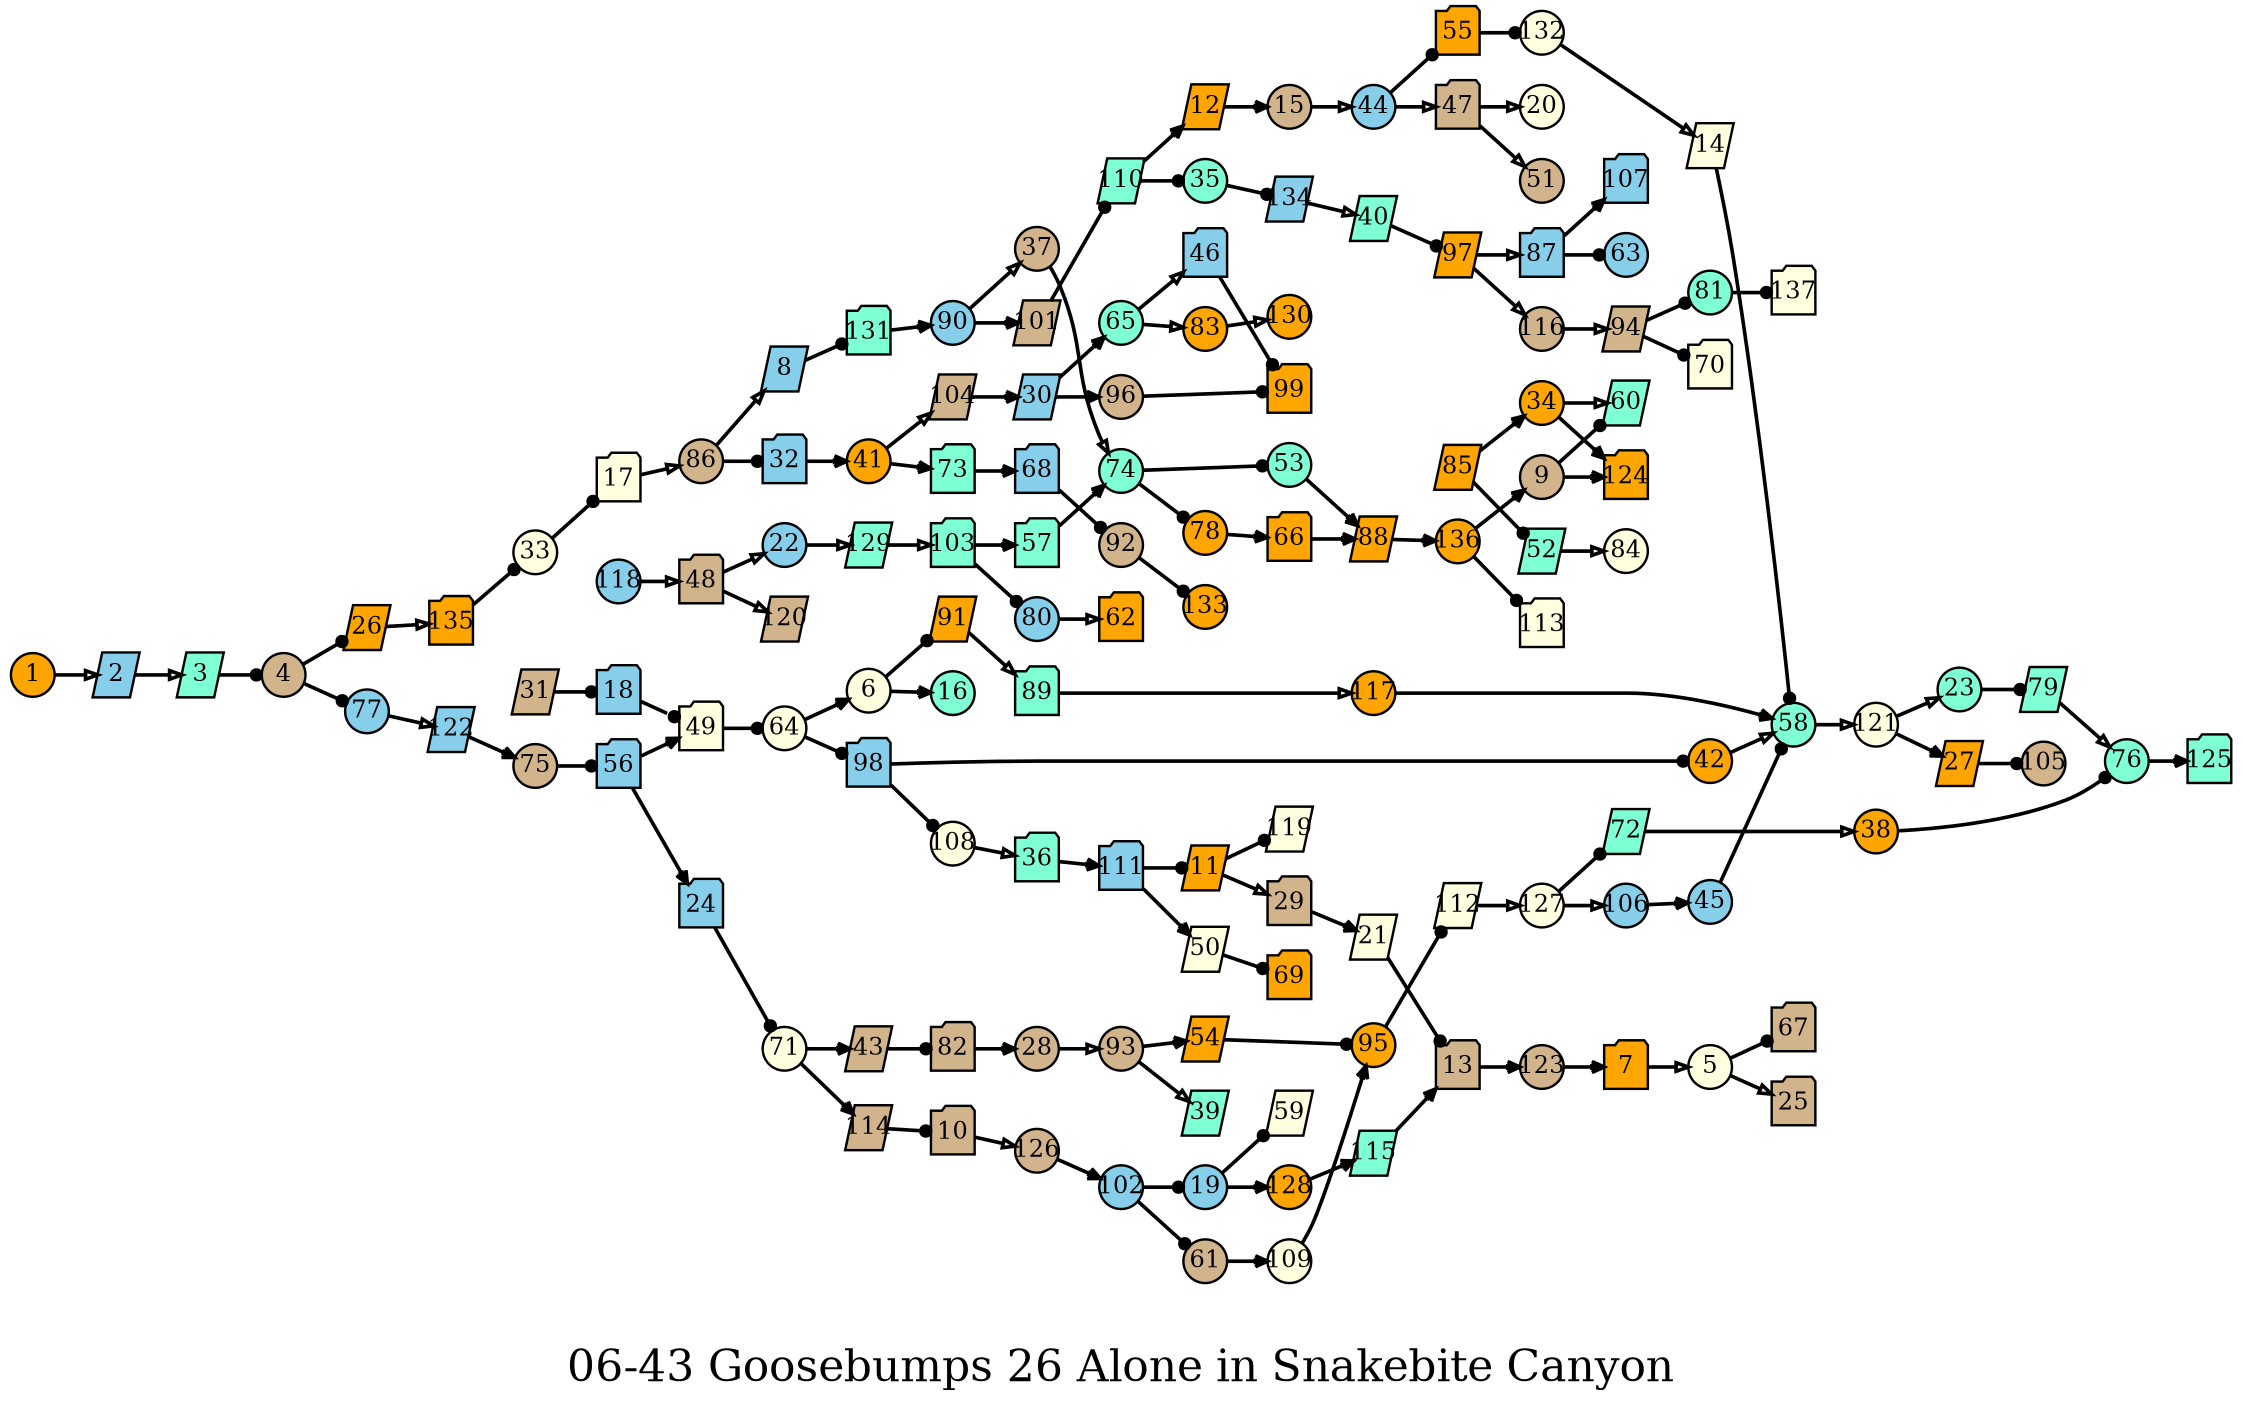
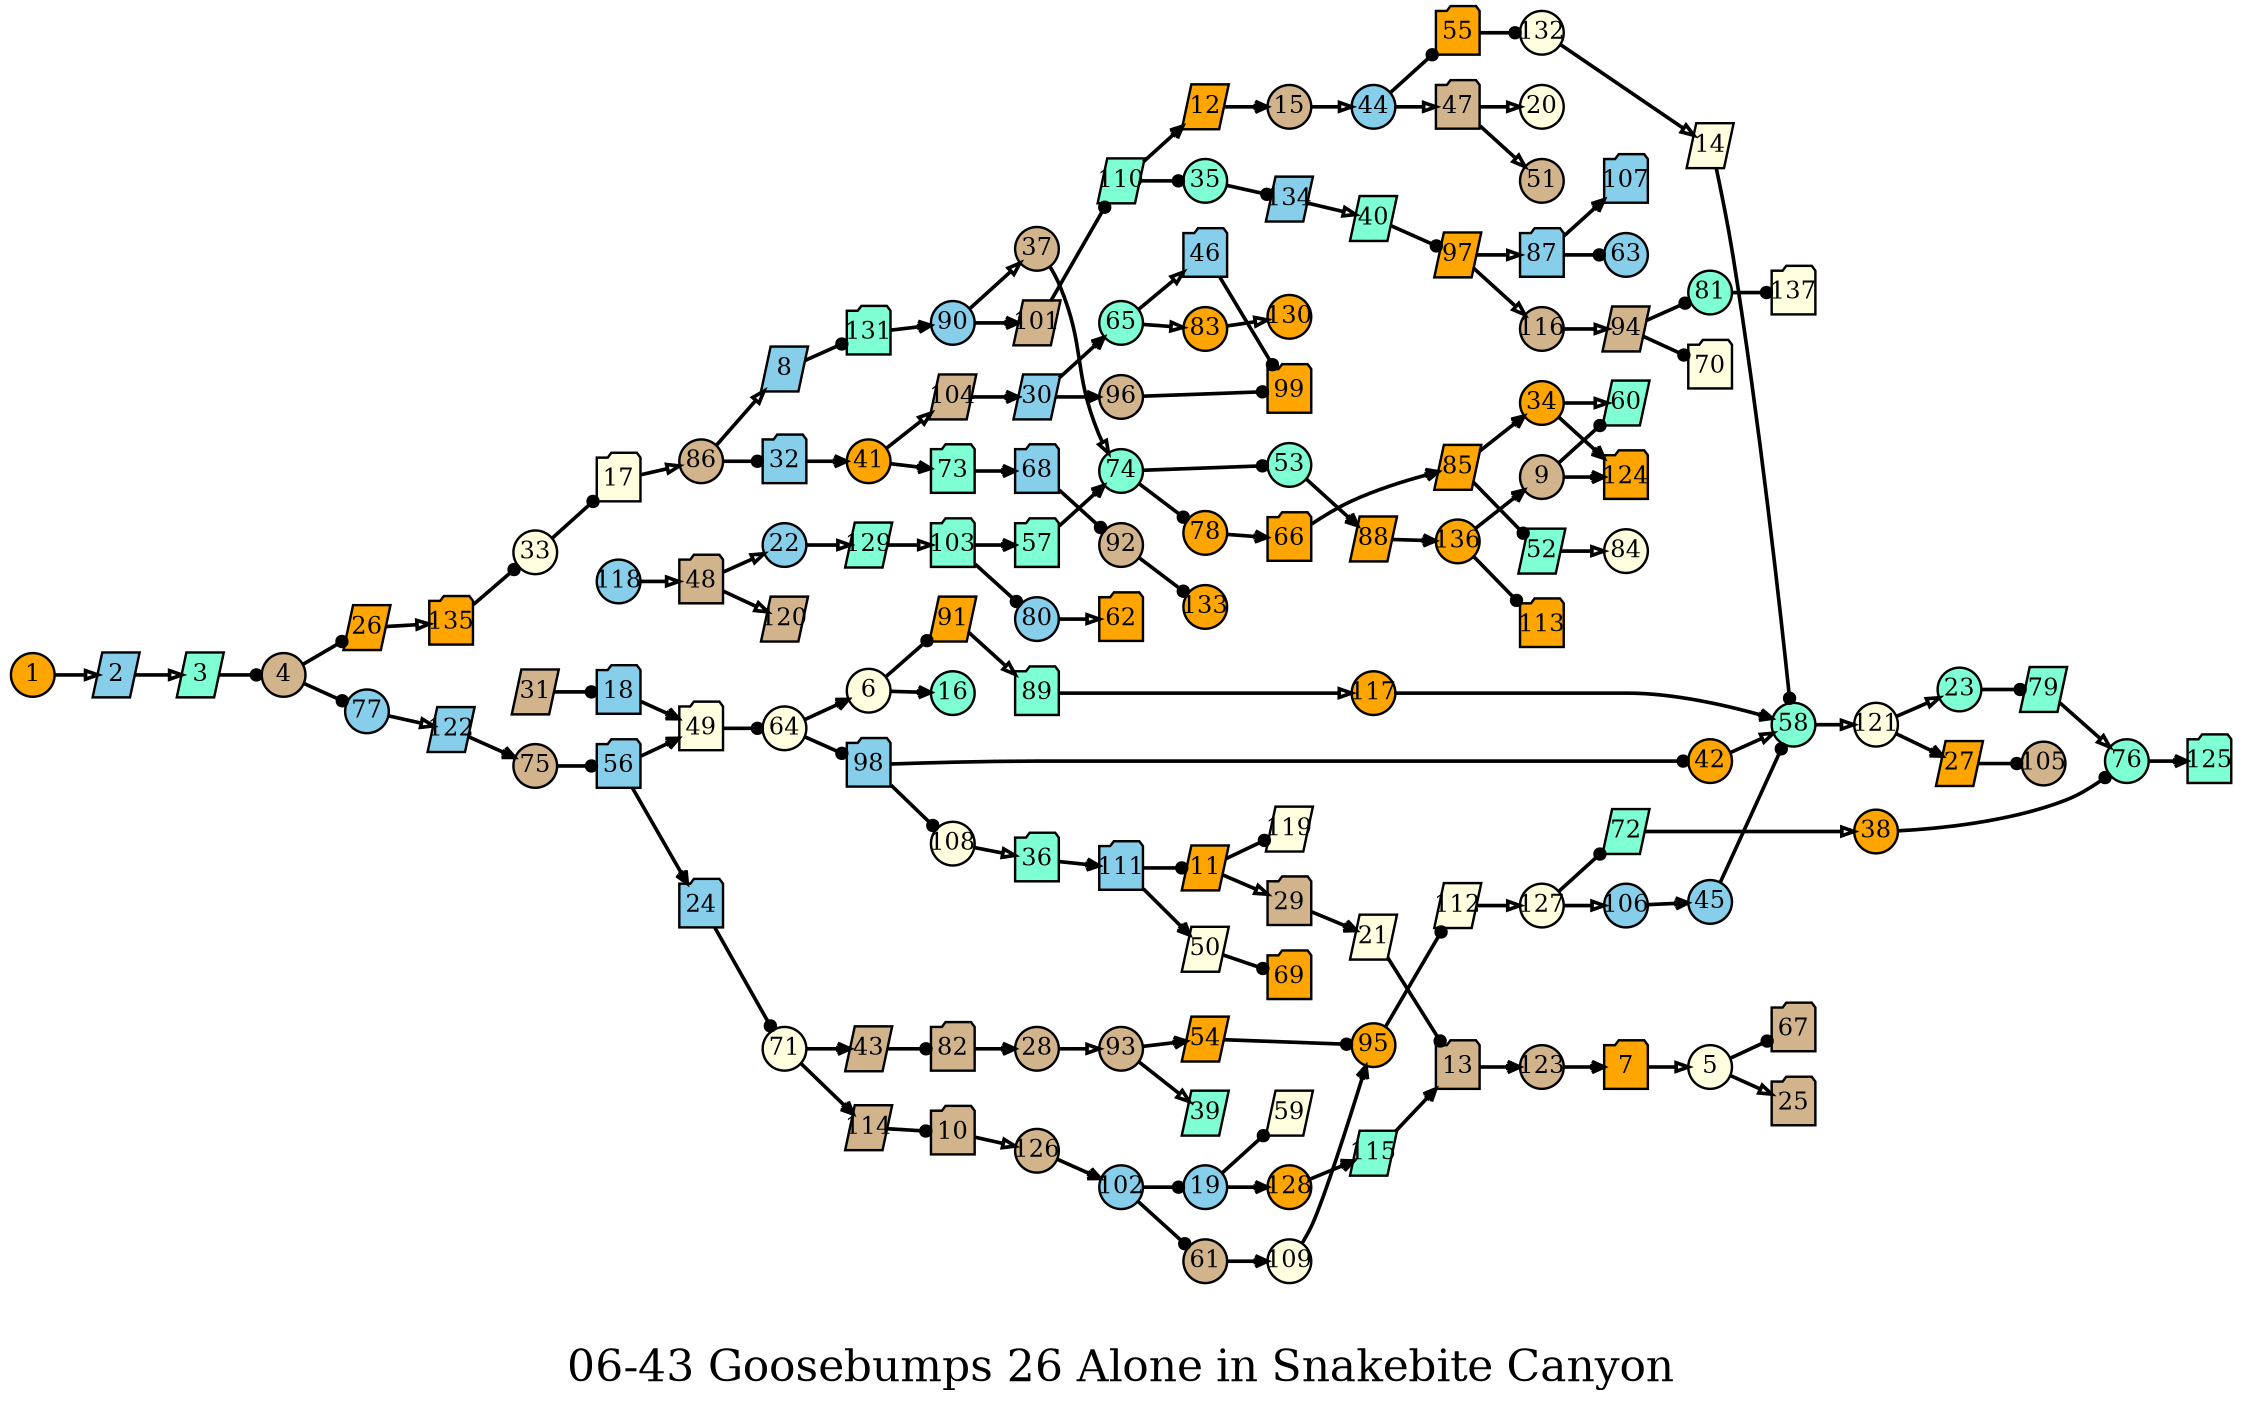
edge "66" -> "88": now "66" -> "85"
node "113": fillcolor lightyellow -> orange
edge "18" -> "49": arrowhead dot -> vee
